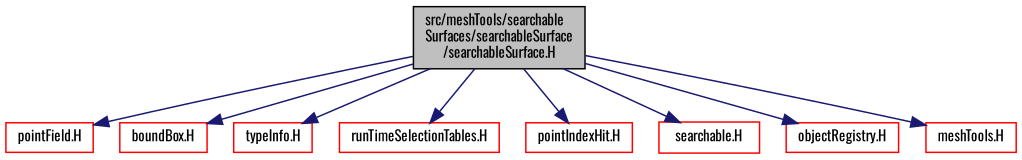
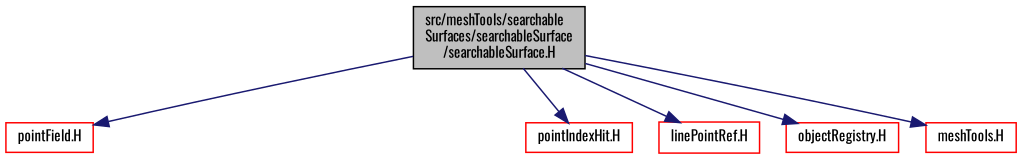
node "boundBox.H": removed
node "typeInfo.H": removed
node "runTimeSelectionTables.H": removed
node "searchable.H": label "searchable.H" -> "linePointRef.H"
